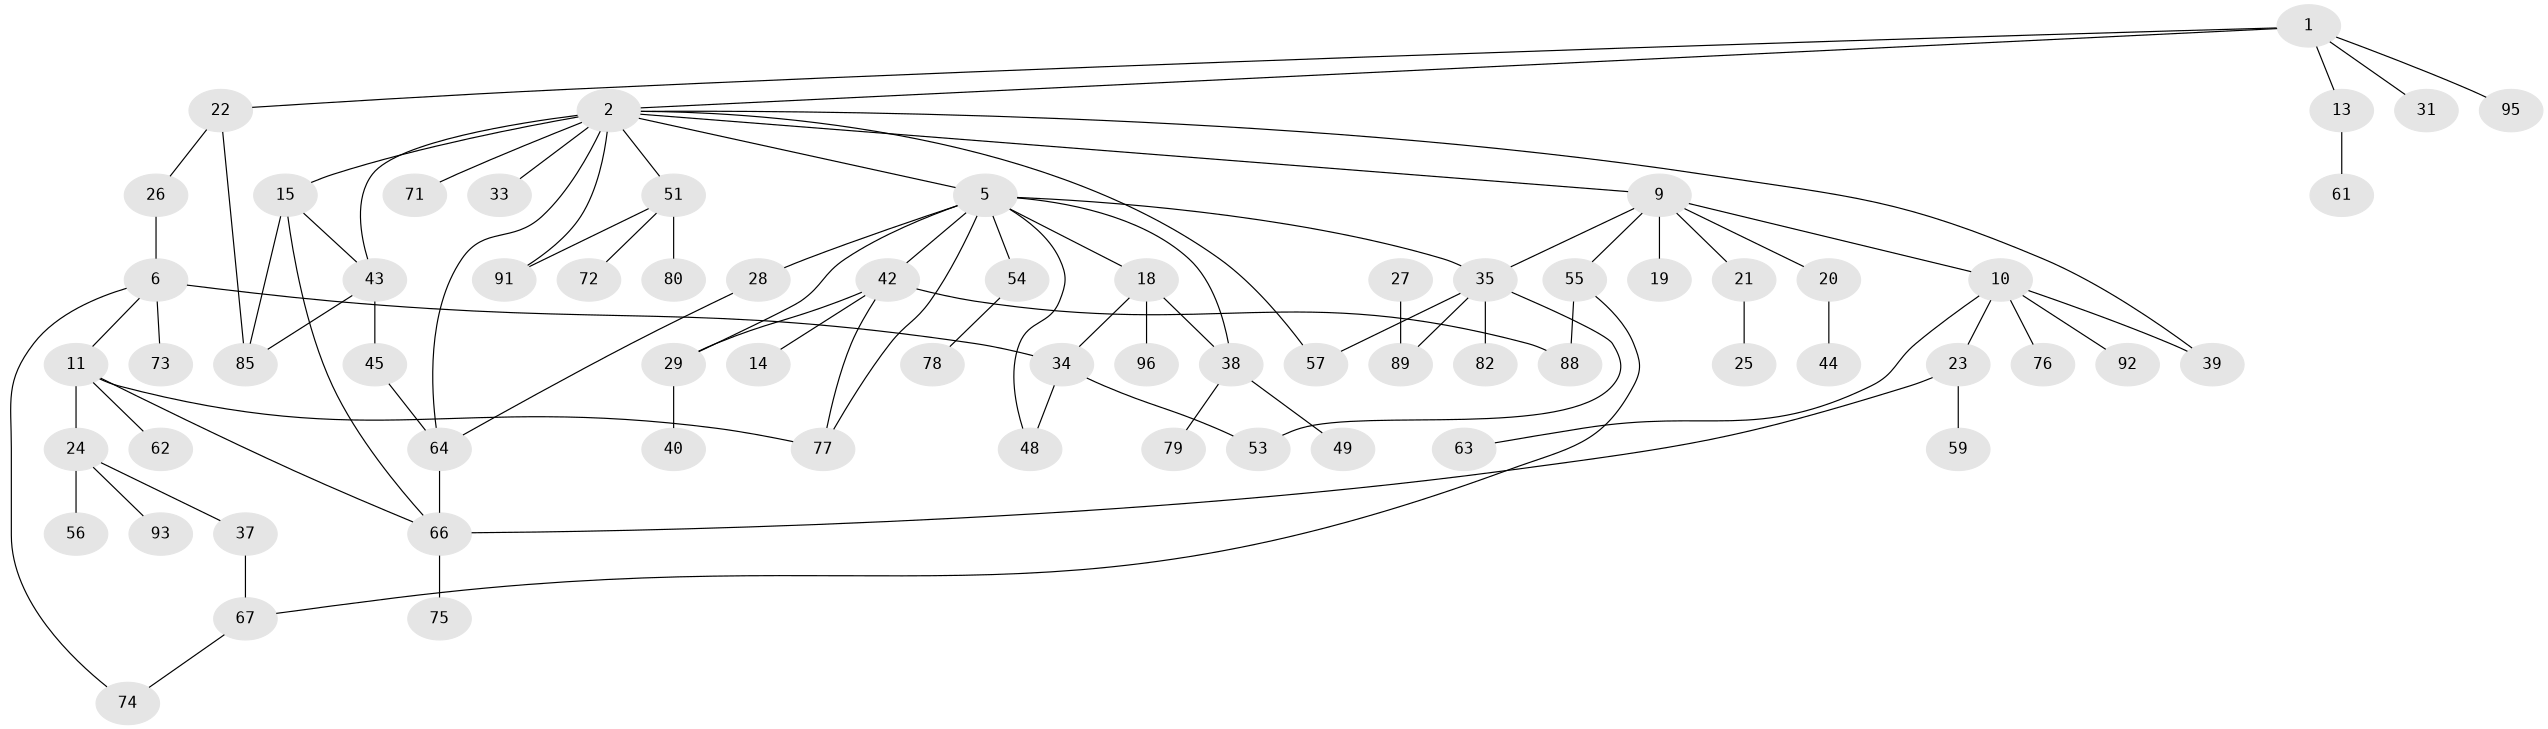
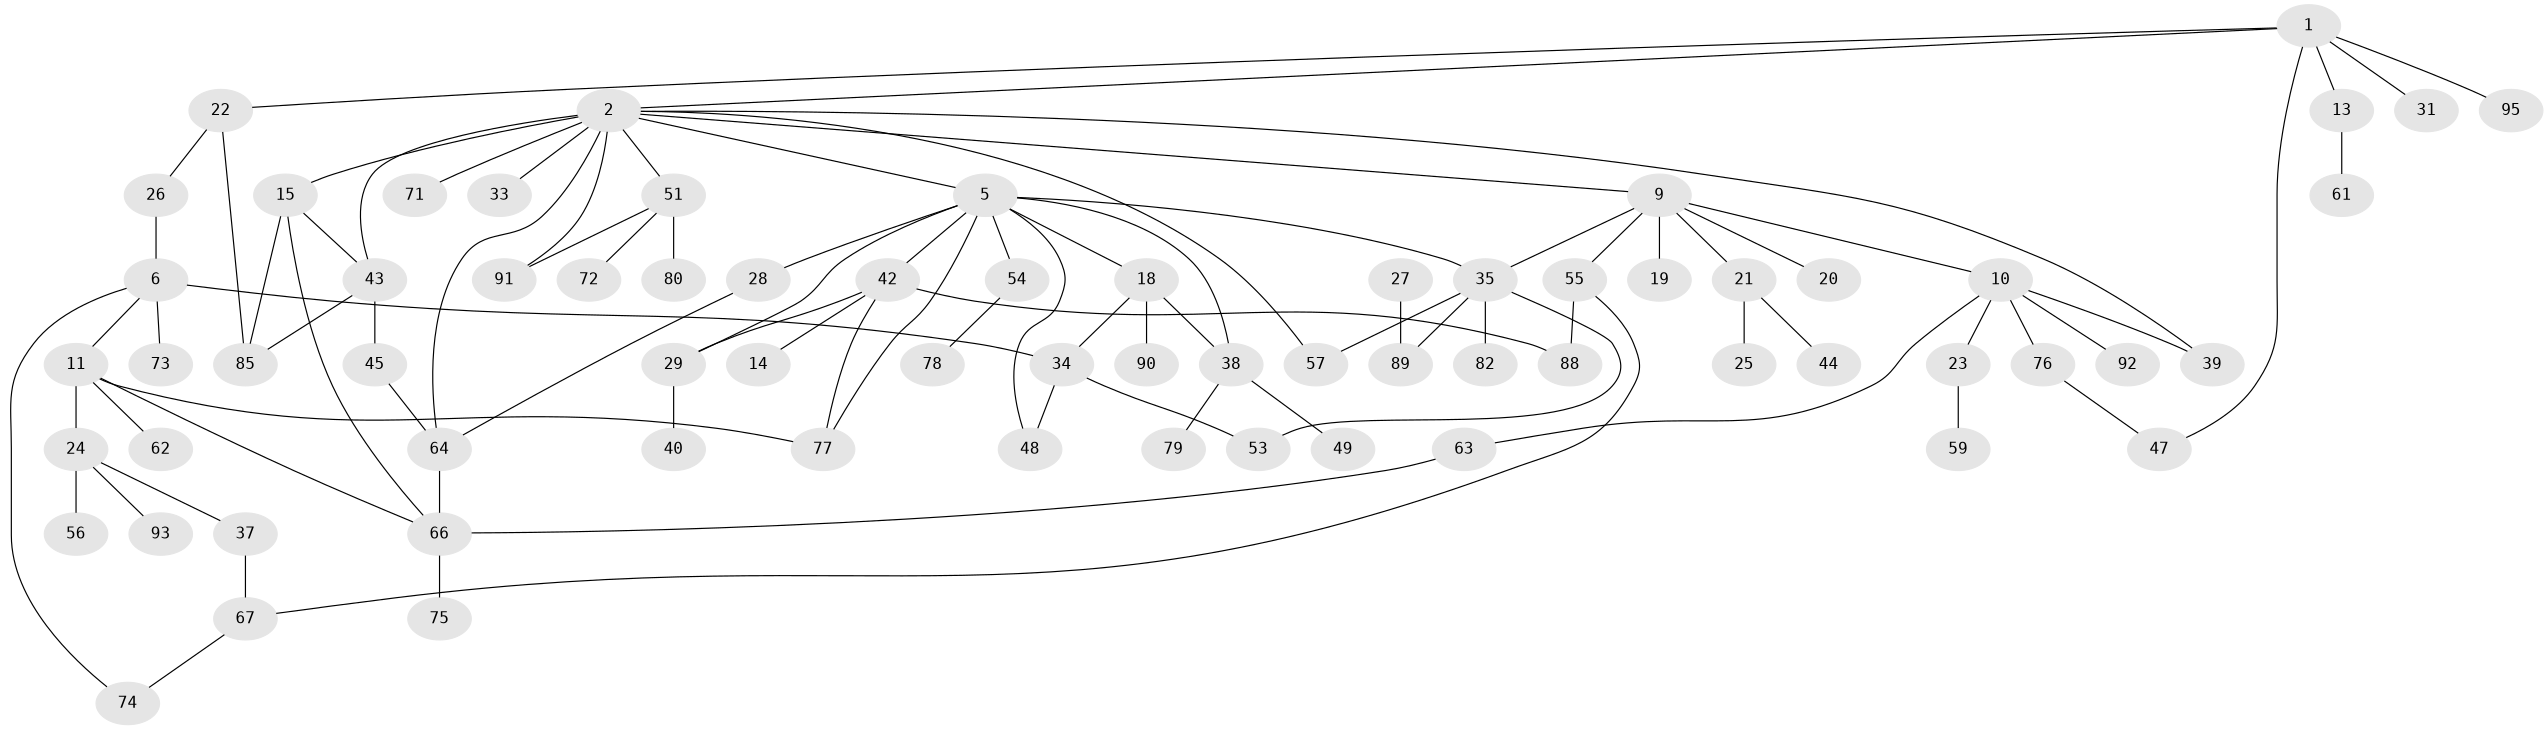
edge "20" -- "44": now "21" -- "44"
node "96": label "96" -> "90"
node "47": added
edge "23" -- "66": now "63" -- "66"
